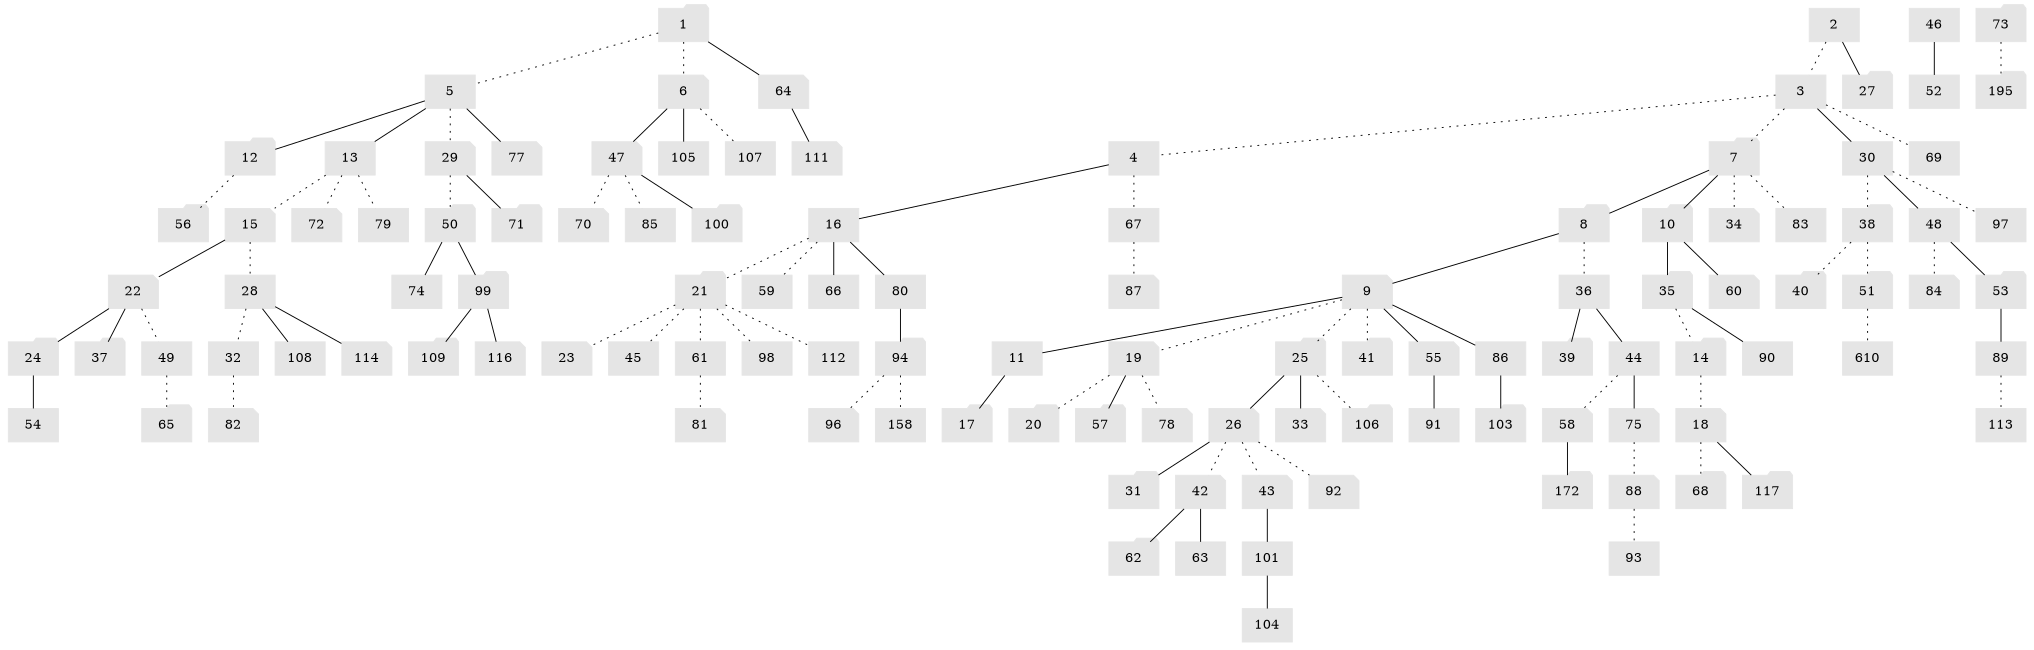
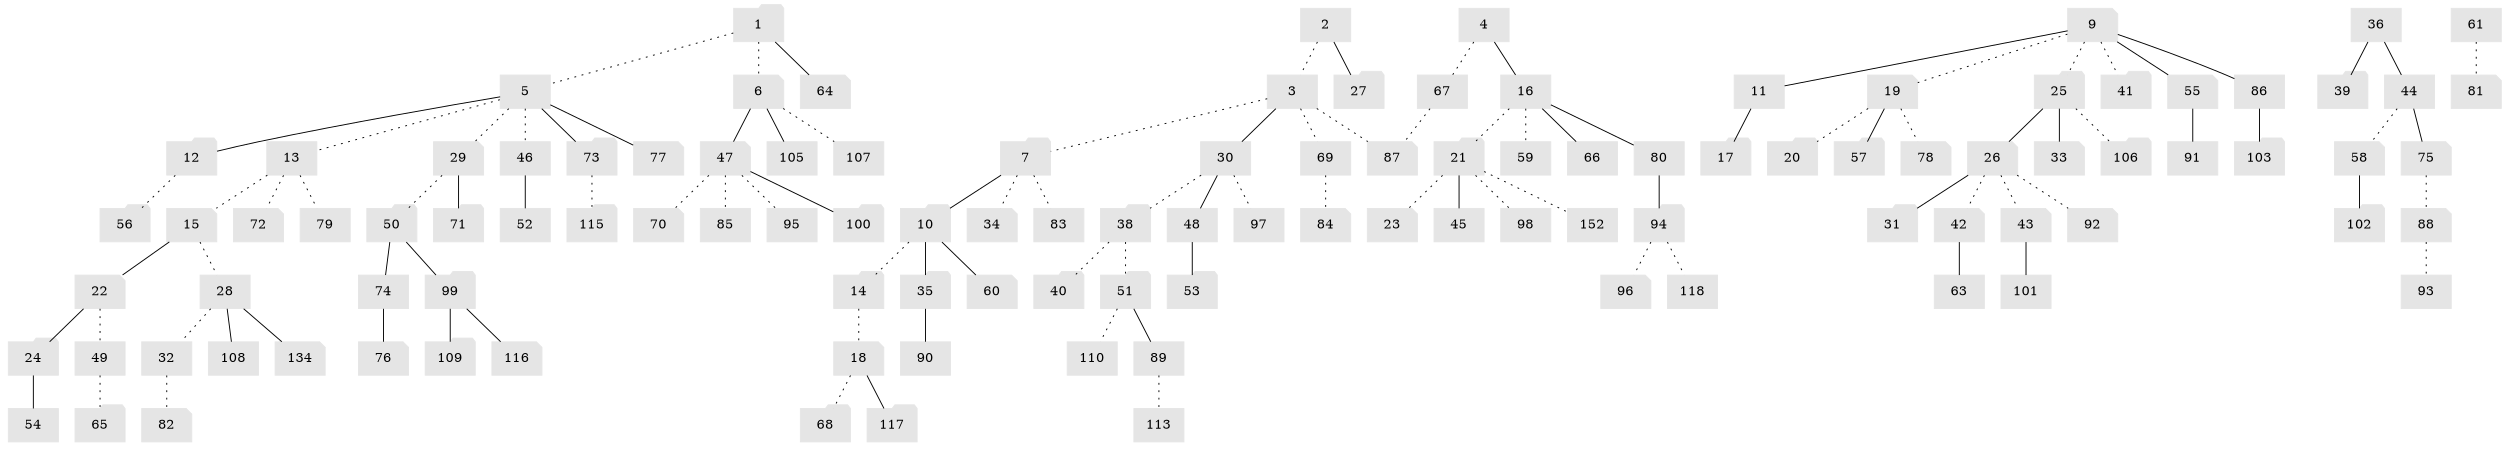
node "195": label "195" -> "115"
edge "5" -- "13": style solid -> dotted
edge "5" -- "46": added
edge "5" -- "73": added
edge "3" -- "4": now "3" -- "87"
node "111": removed
node "95": added
node "8": removed
edge "48" -- "84": now "69" -- "84"
edge "21" -- "45": style dotted -> solid
edge "21" -- "61": removed
edge "35" -- "14": now "10" -- "14"
edge "53" -- "89": now "51" -- "89"
node "37": removed
node "114": label "114" -> "134"
node "76": added
node "112": label "112" -> "152"
node "610": label "610" -> "110"
node "158": label "158" -> "118"
node "172": label "172" -> "102"
node "62": removed
node "104": removed
